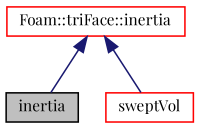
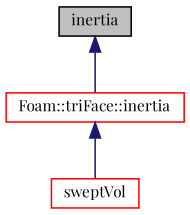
edge "inertia" -> "Foam::triFace::inertia": reversed
